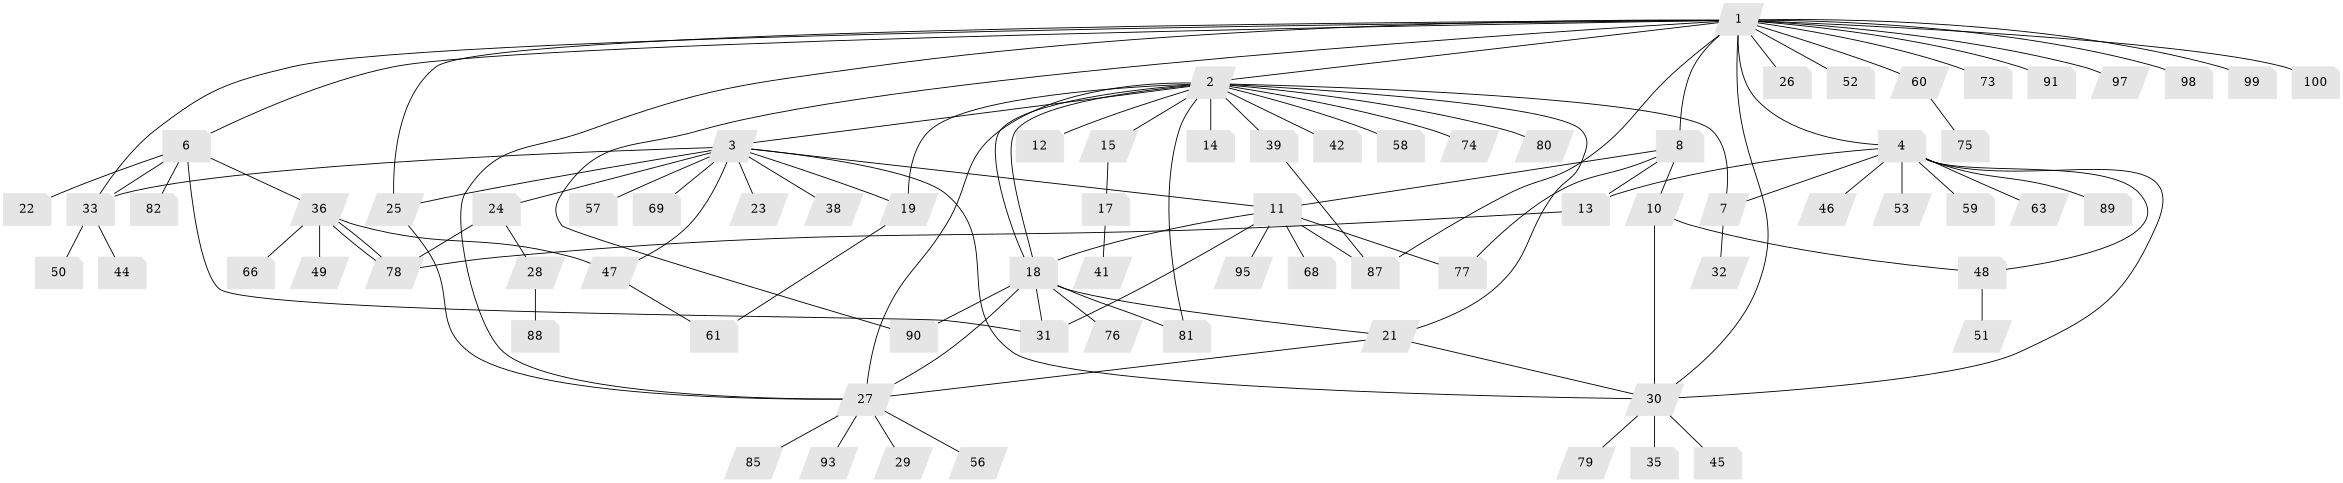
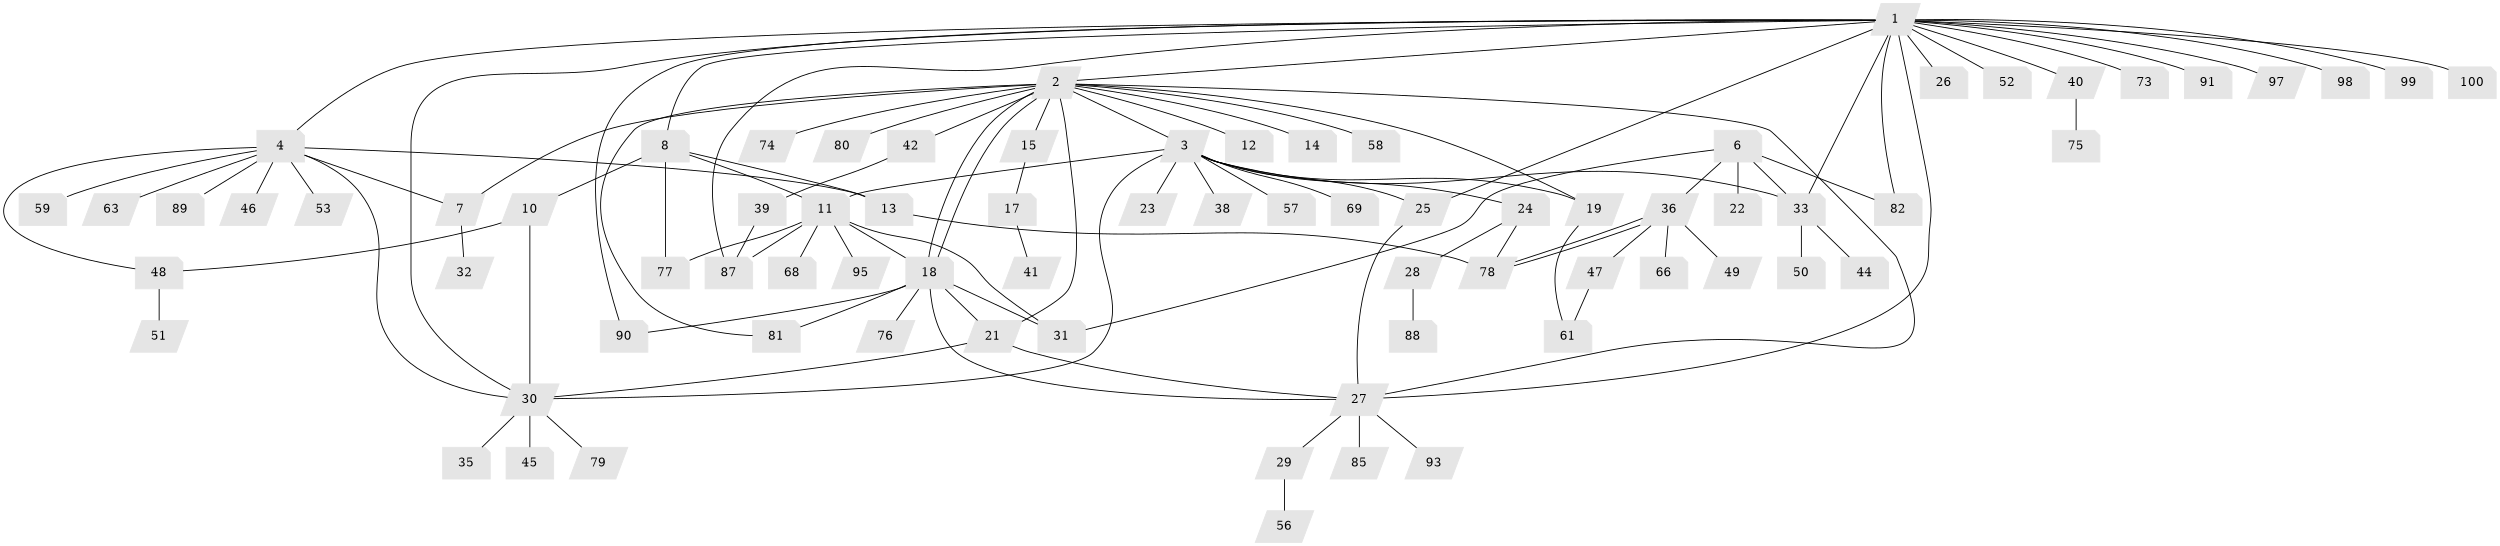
edge "1" -- "6": now "1" -- "82"
node "60": label "60" -> "40"
edge "2" -- "39": now "42" -- "39"
edge "3" -- "47": removed
edge "27" -- "56": now "29" -- "56"
